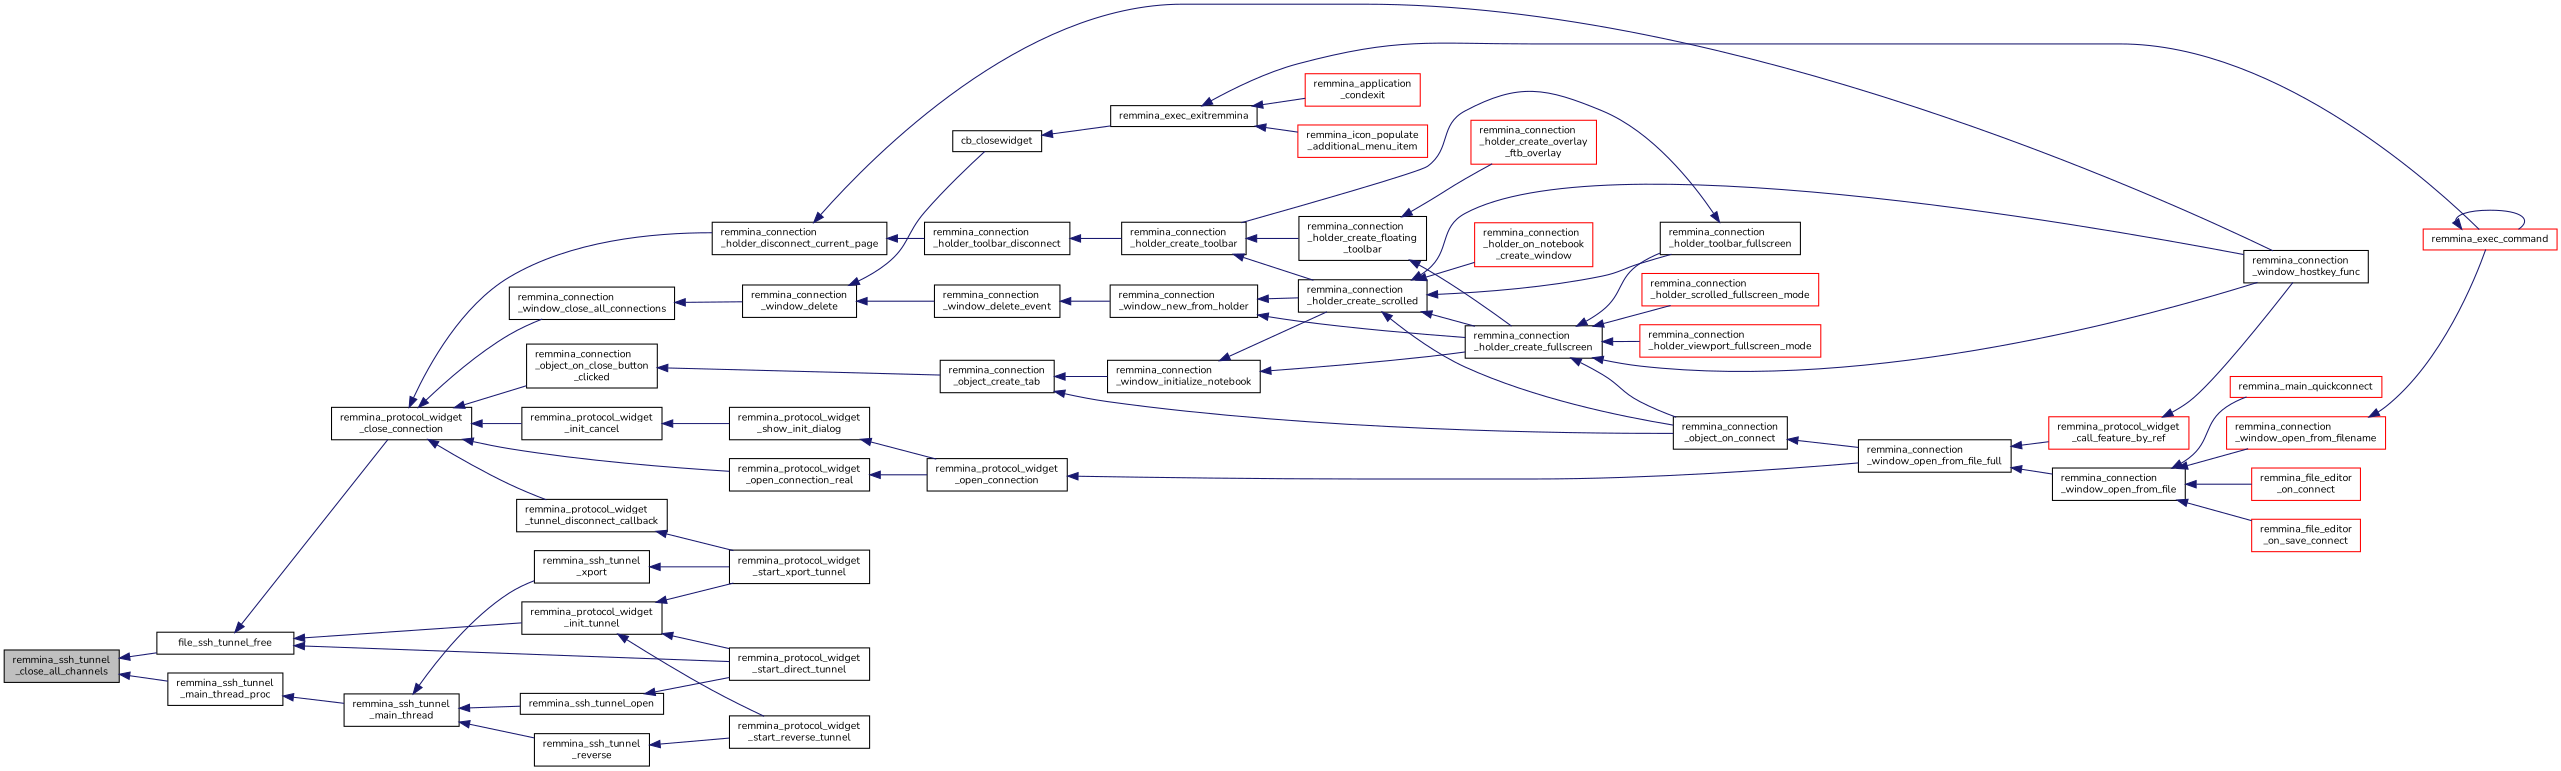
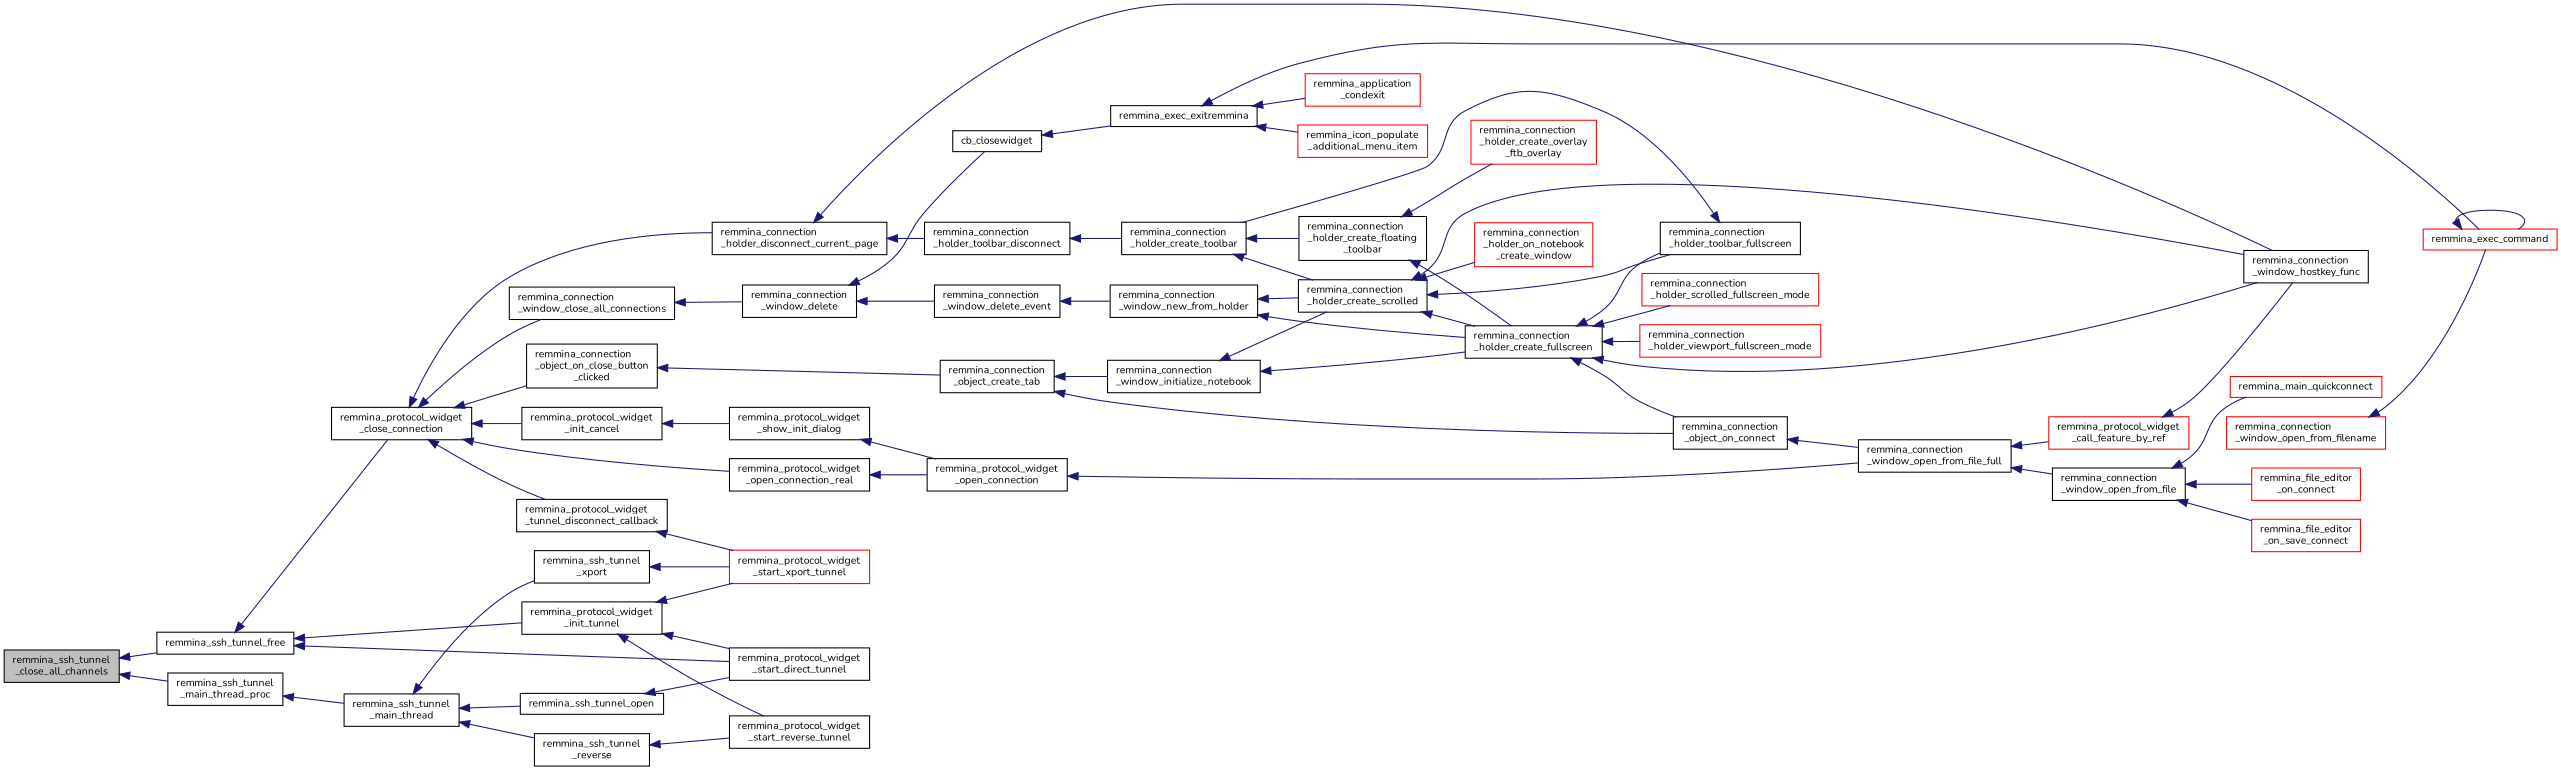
edge "remmina_connection _object_on_connect" -> "remmina_connection _holder_create_scrolled": removed
edge "remmina_connection _window_open_from_filename" -> "remmina_connection _window_open_from_file": removed
node "remmina_protocol_widget _start_xport_tunnel": color black -> red
node "file_ssh_tunnel_free": label "file_ssh_tunnel_free" -> "remmina_ssh_tunnel_free"
